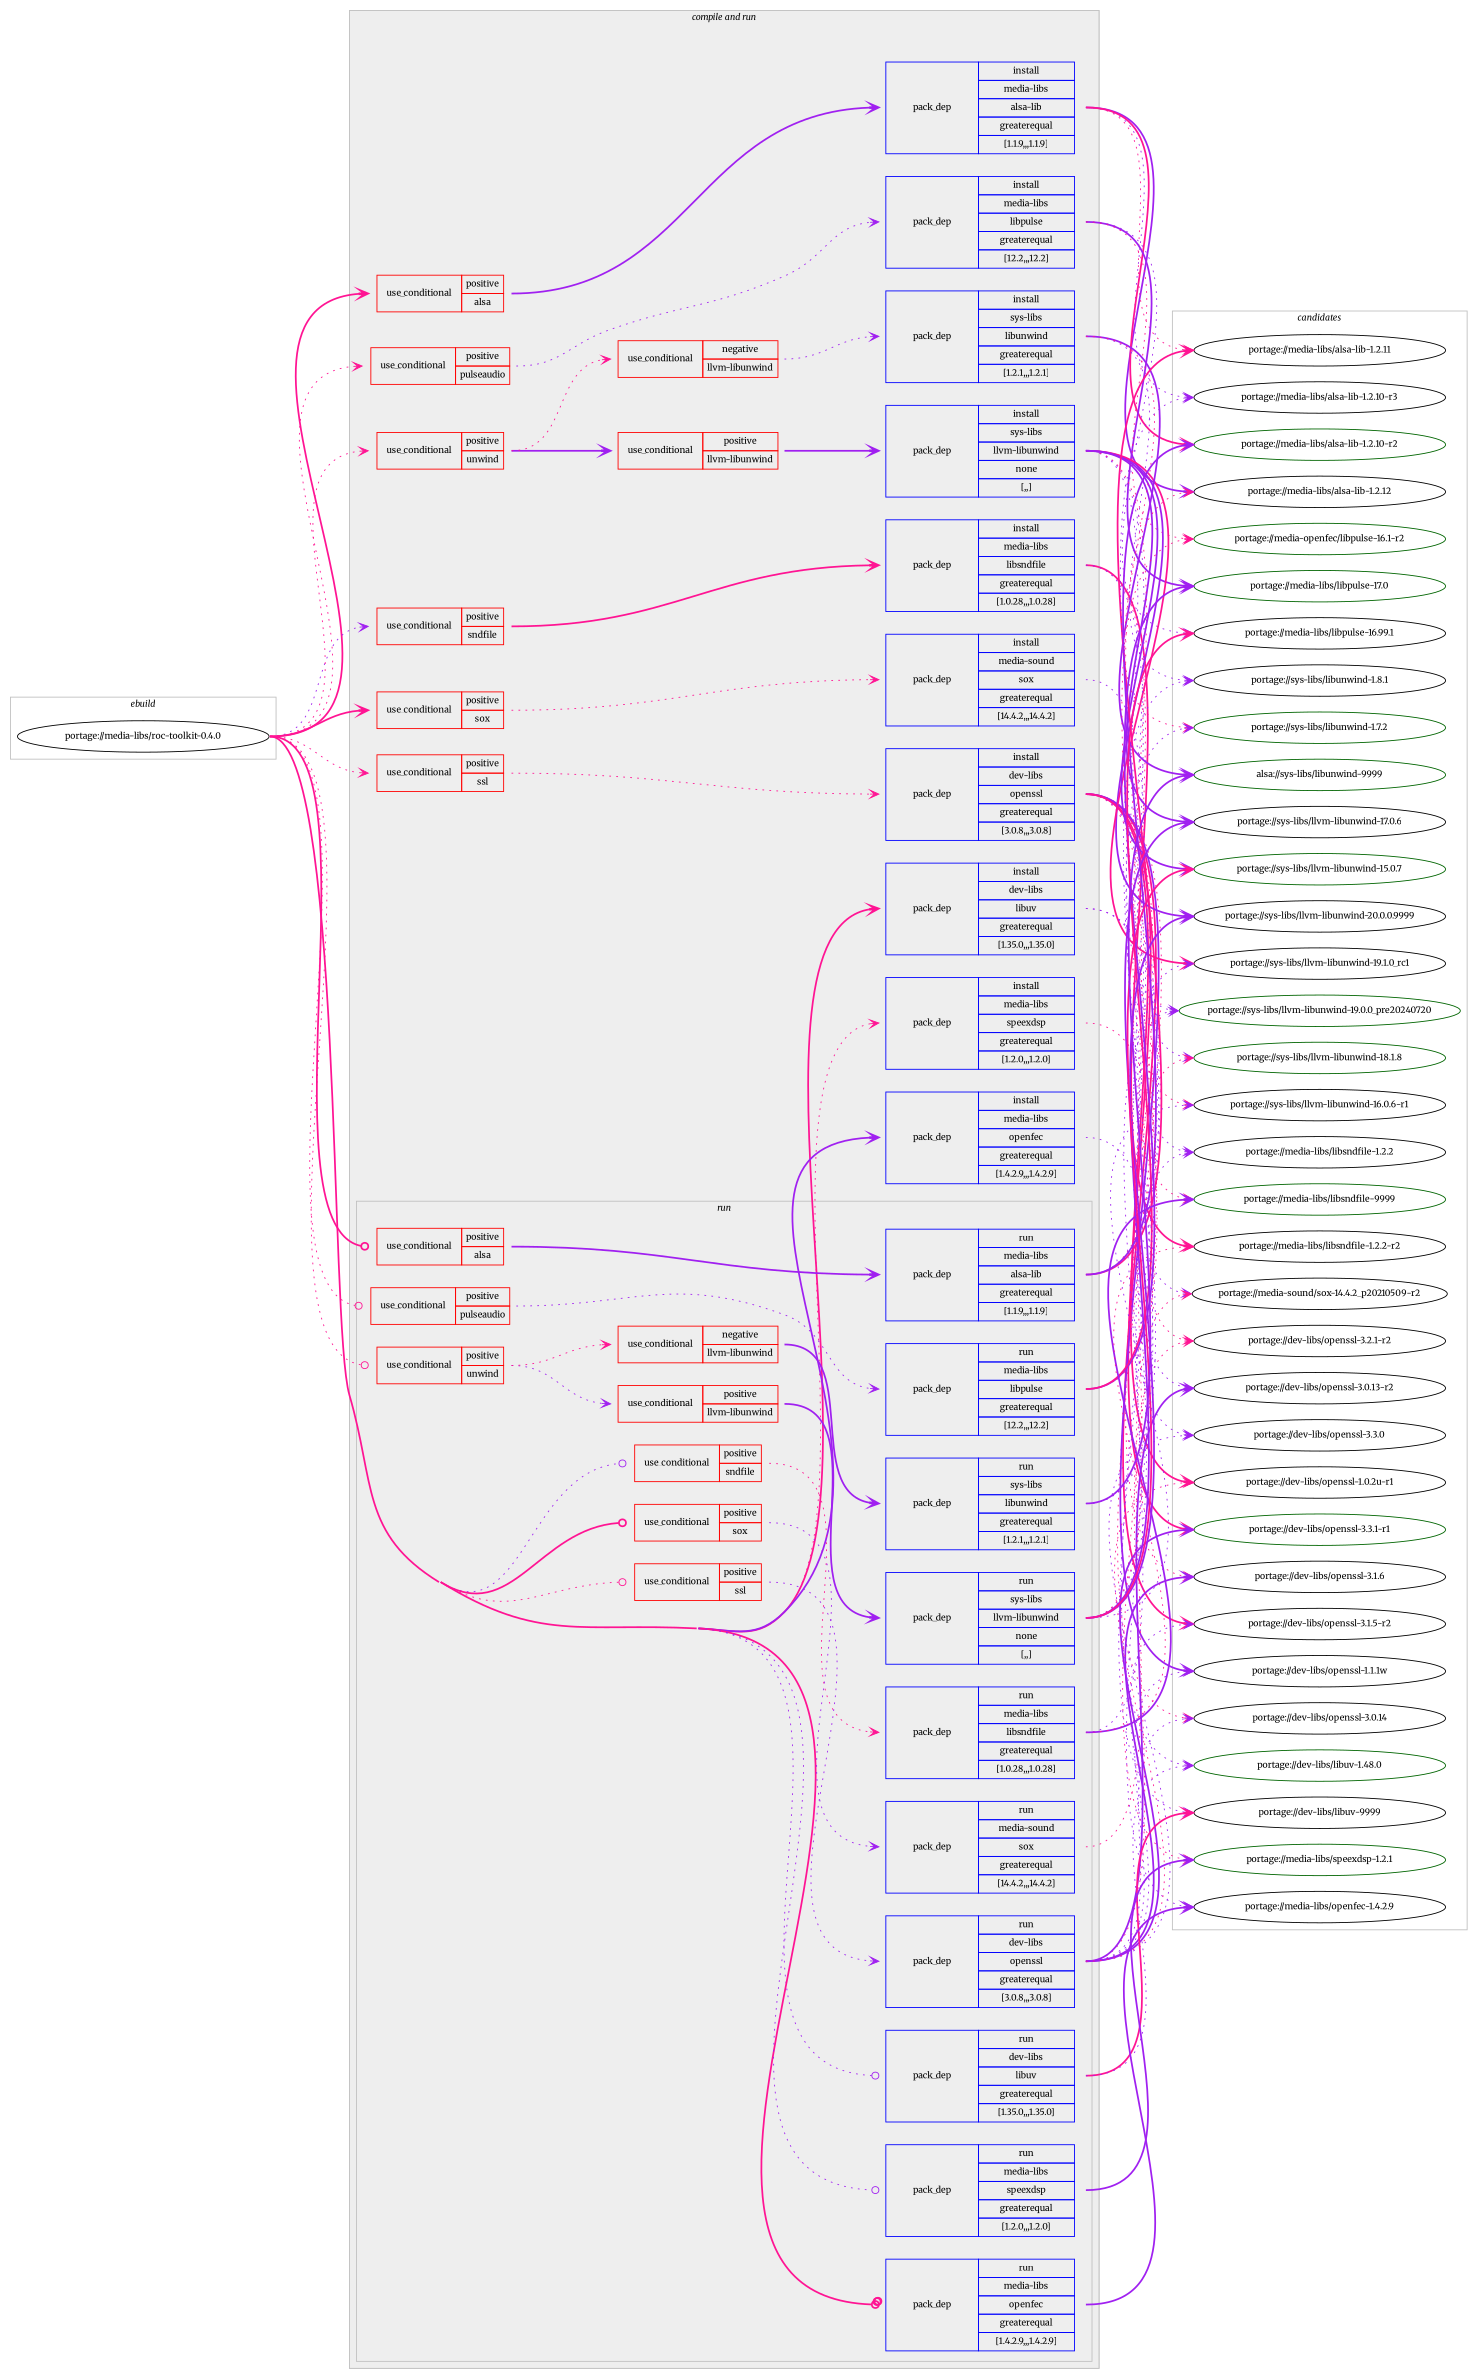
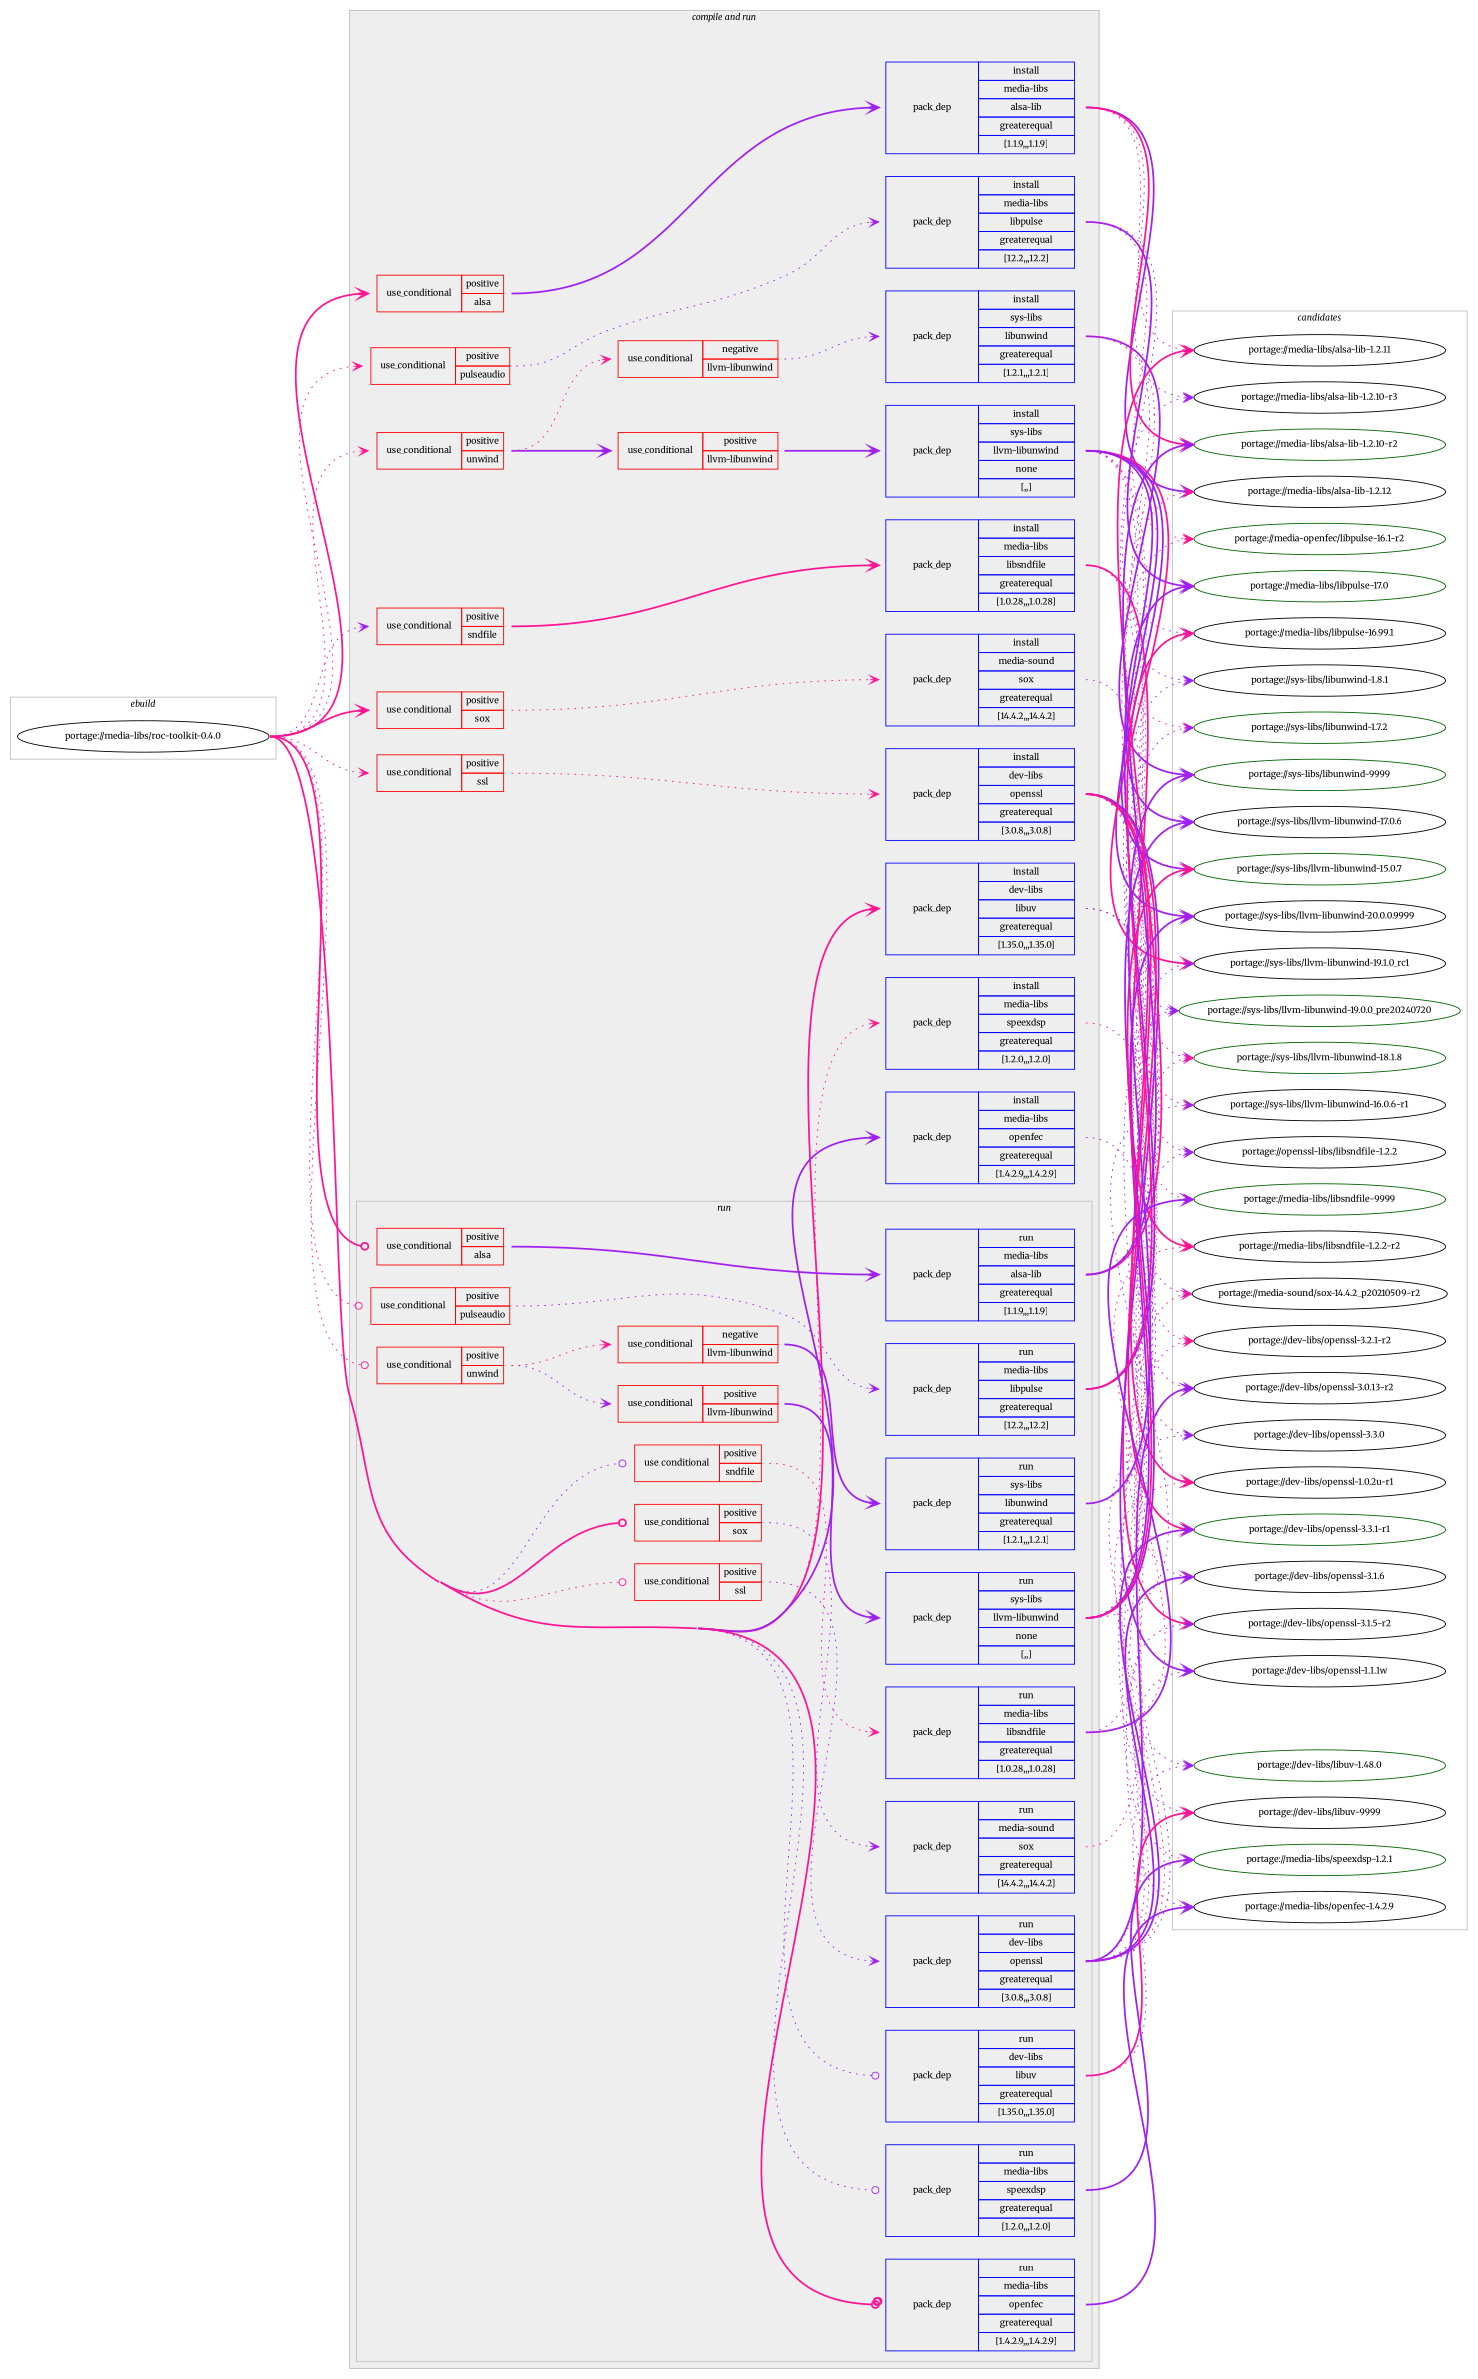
node "alsa://sys-libs/libunwind-9999": label "alsa://sys-libs/libunwind-9999" -> "portage://sys-libs/libunwind-9999"
node "portage://media-libs/libsndfile-1.2.2": label "portage://media-libs/libsndfile-1.2.2" -> "portage://openssl-libs/libsndfile-1.2.2"
node "portage://dev-libs/openssl-3.0.14": removed
